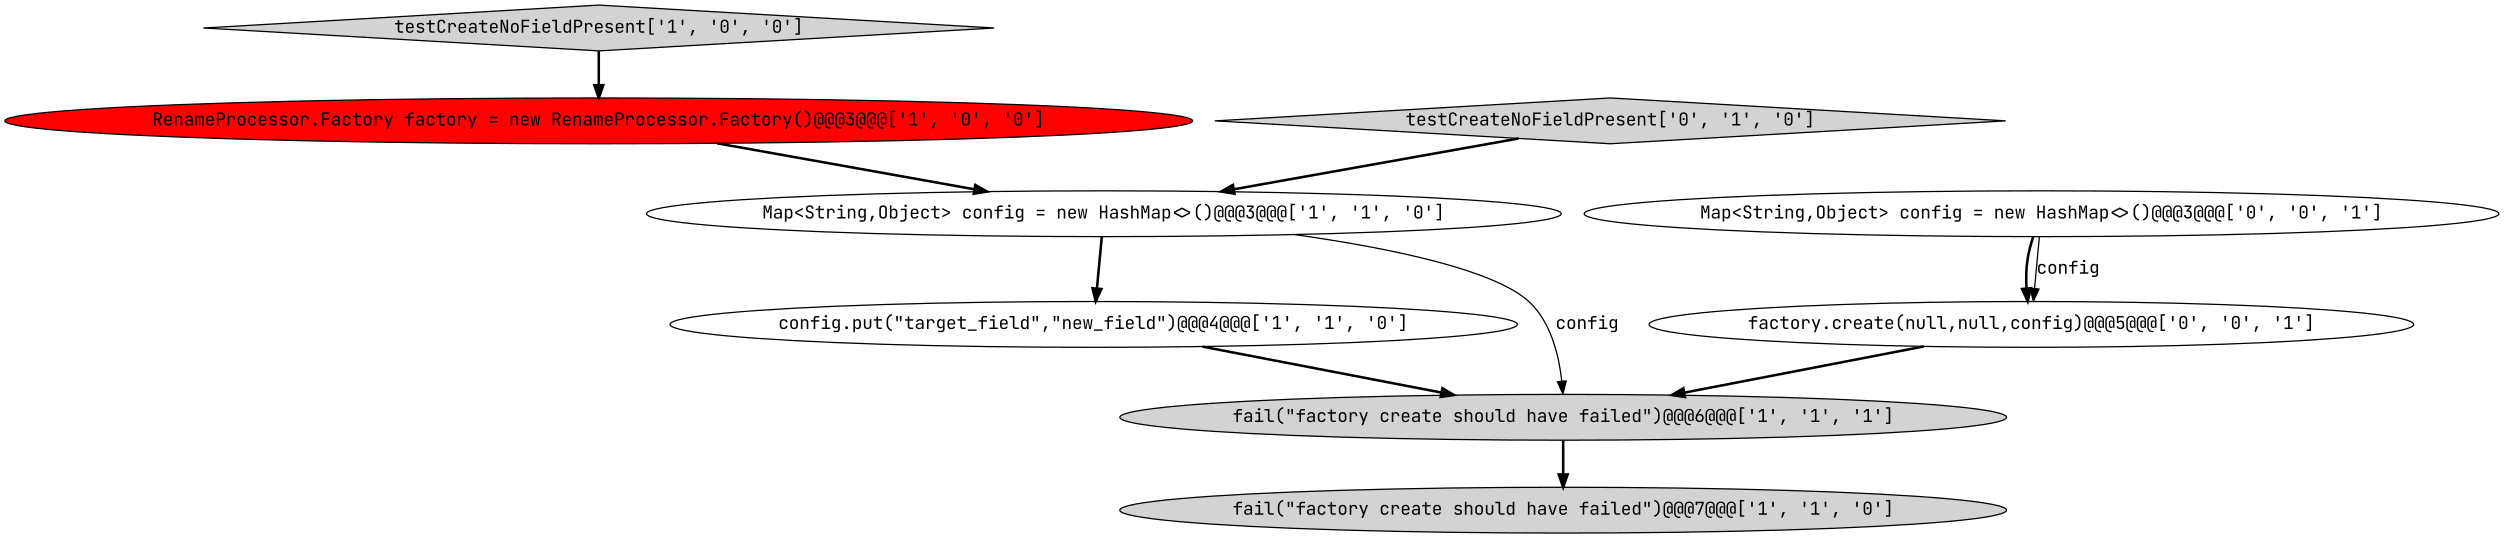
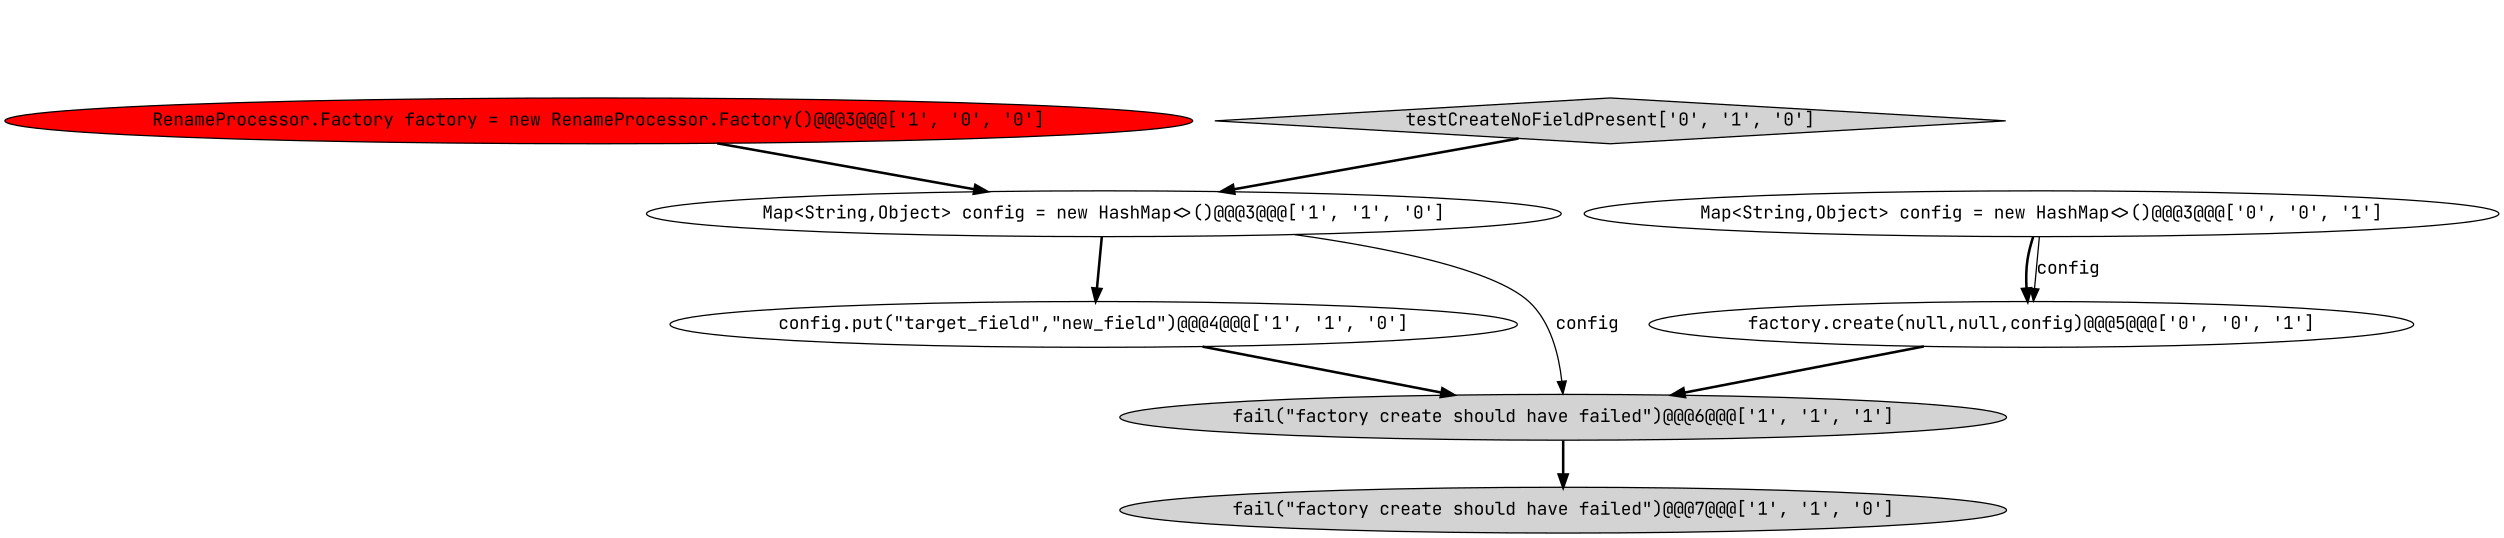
node "testCreateNoFieldPresent['1', '0', '0']": removed
